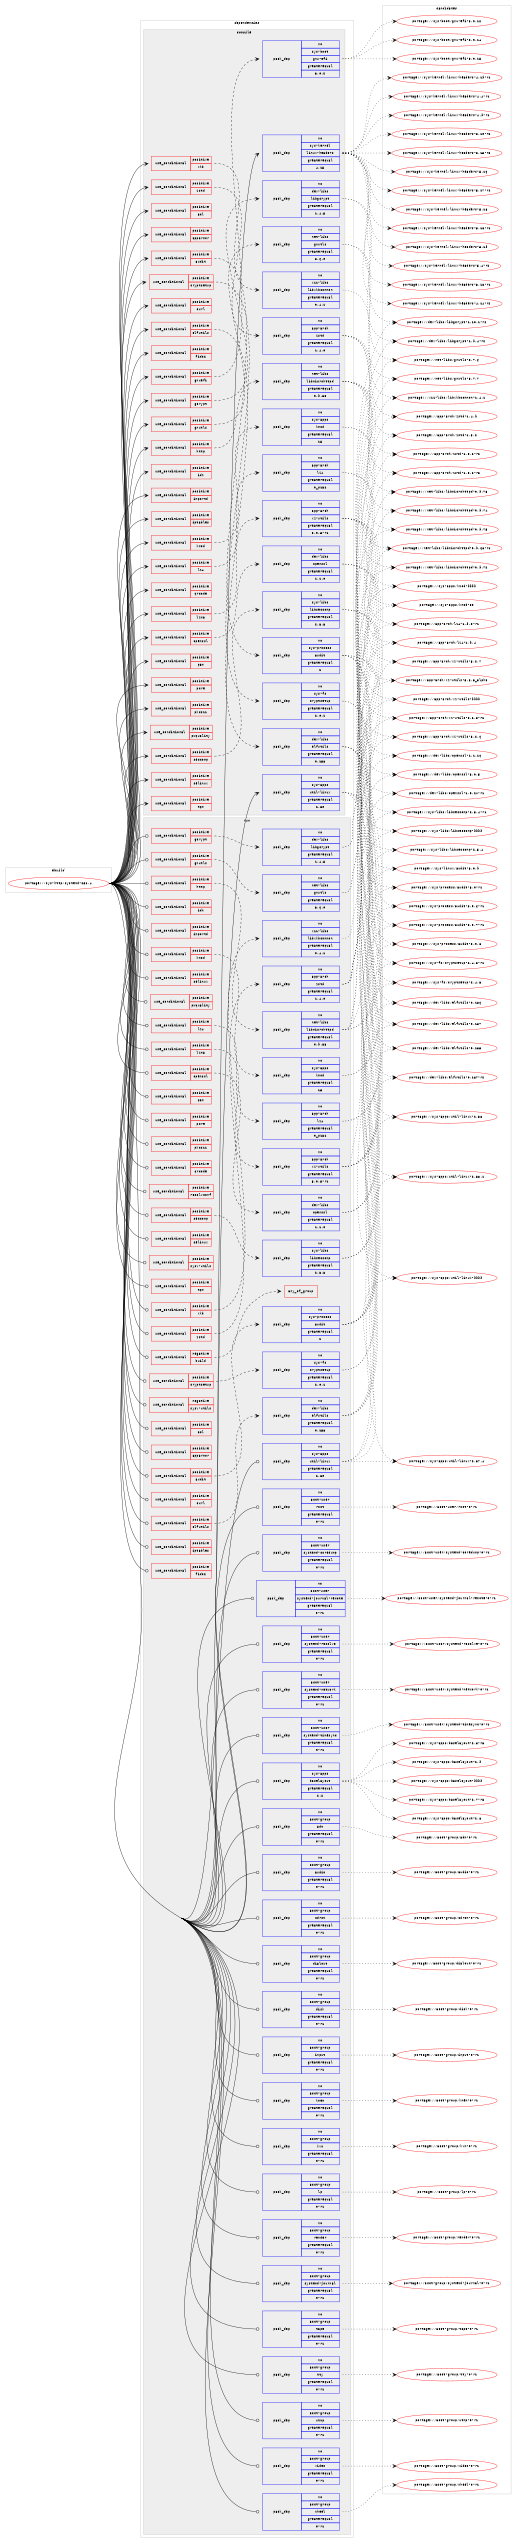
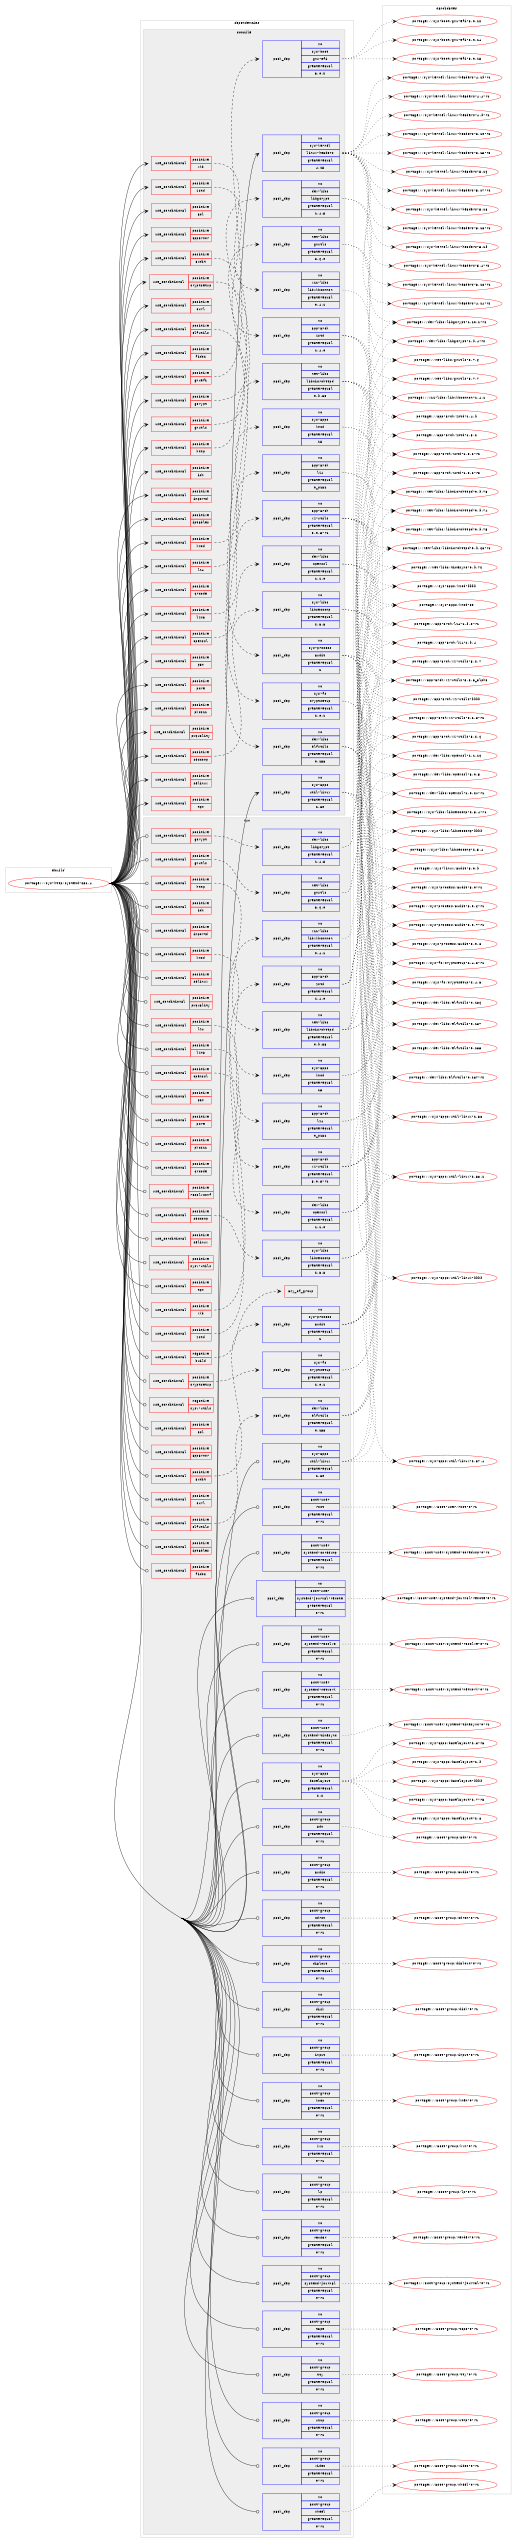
node "portage://net-libs/libmicrohttpd-0.9.72": label "portage://net-libs/libmicrohttpd-0.9.72" -> "portage://net-libs/timesync-0.9.72"
